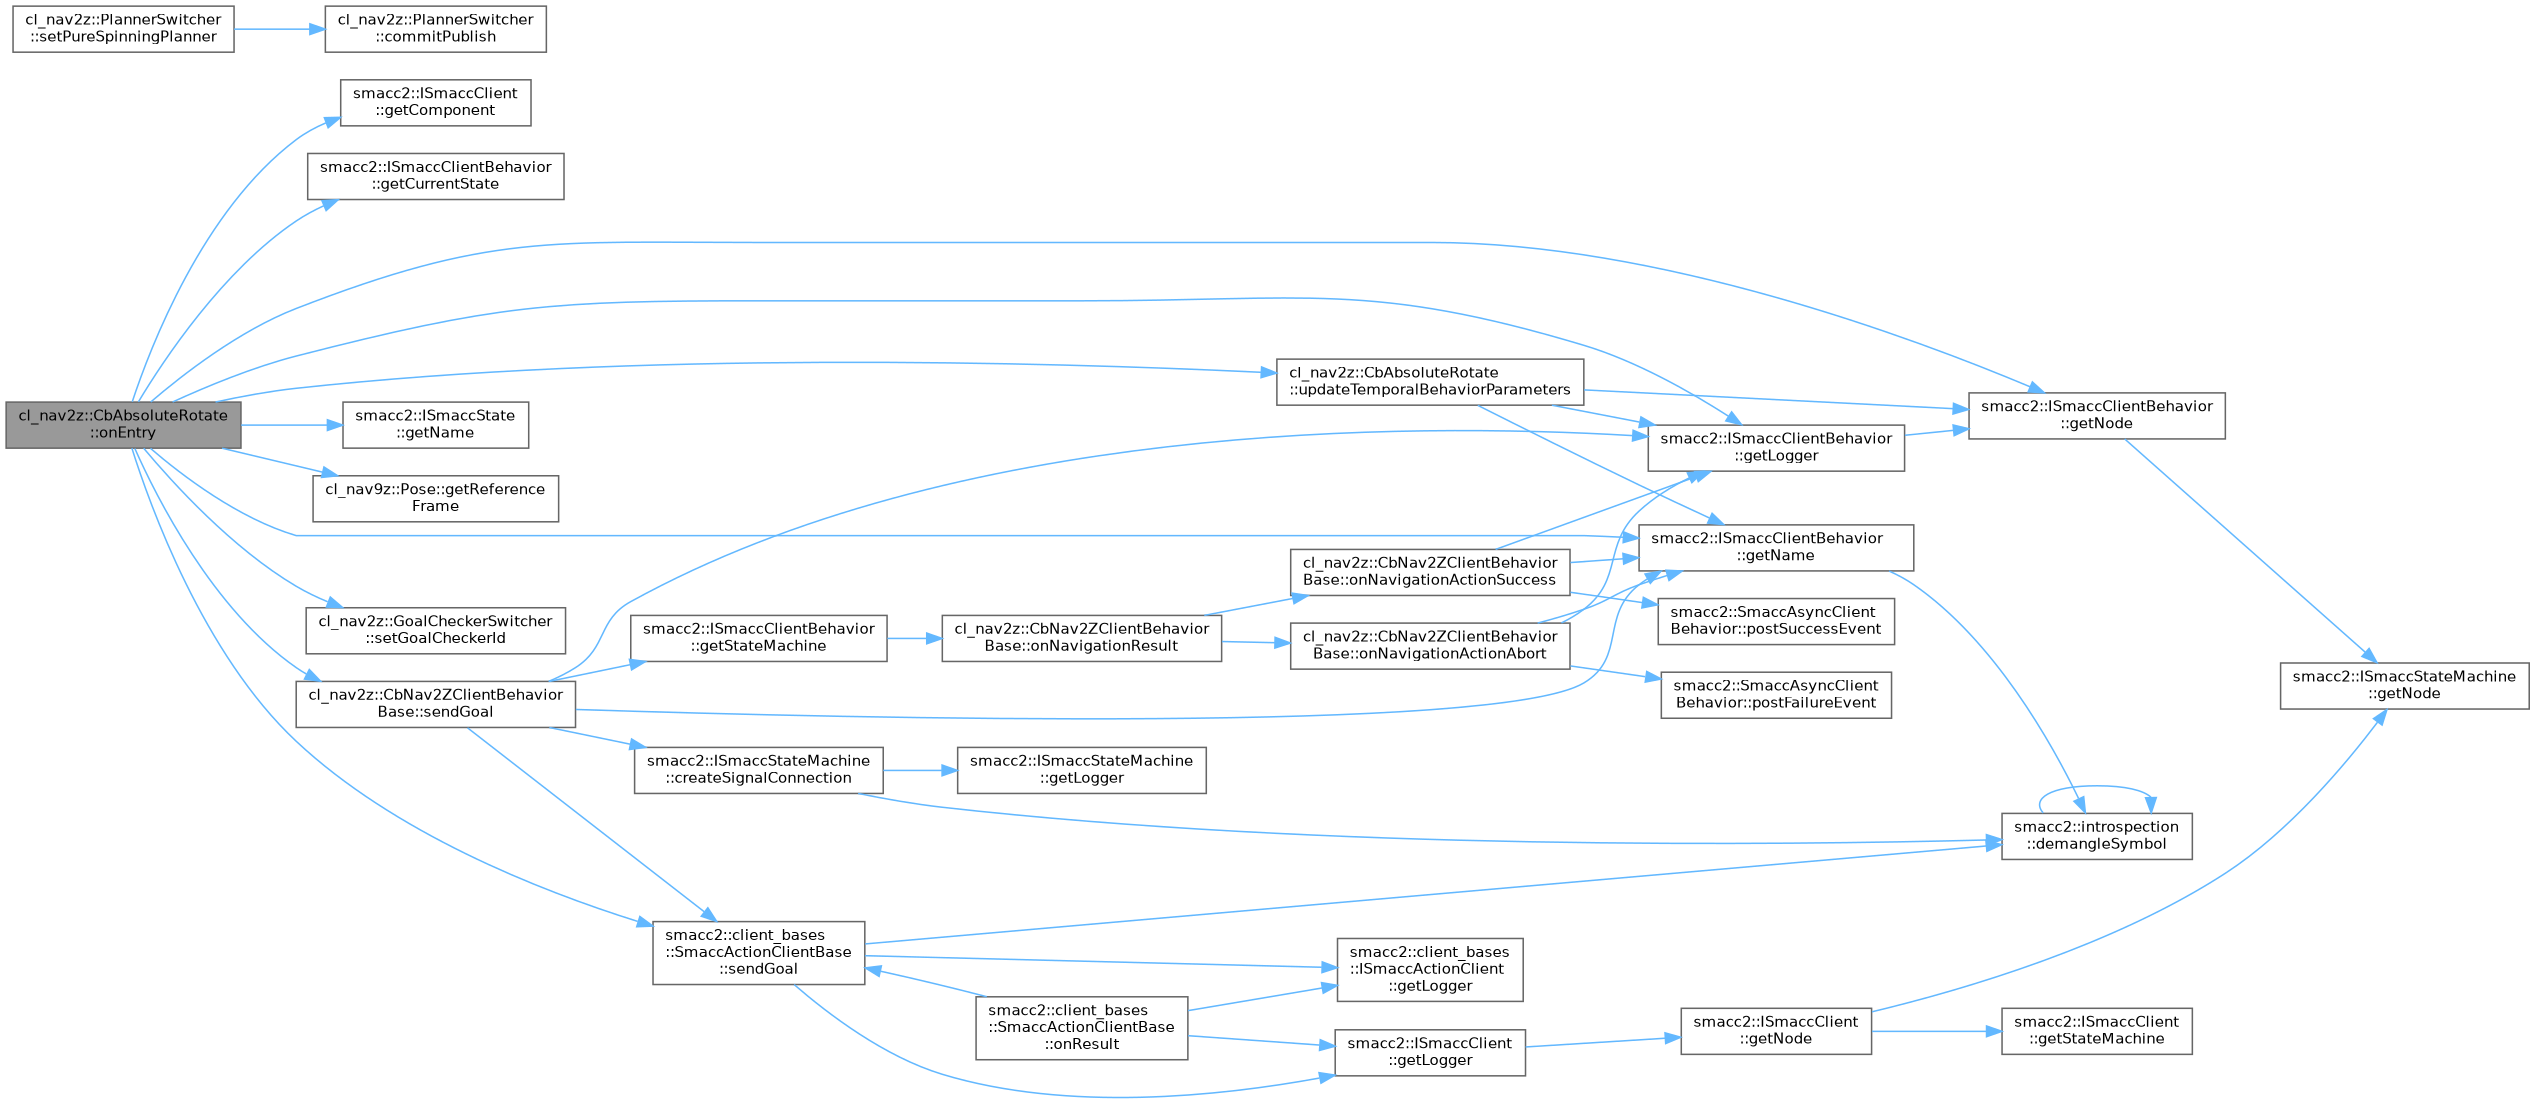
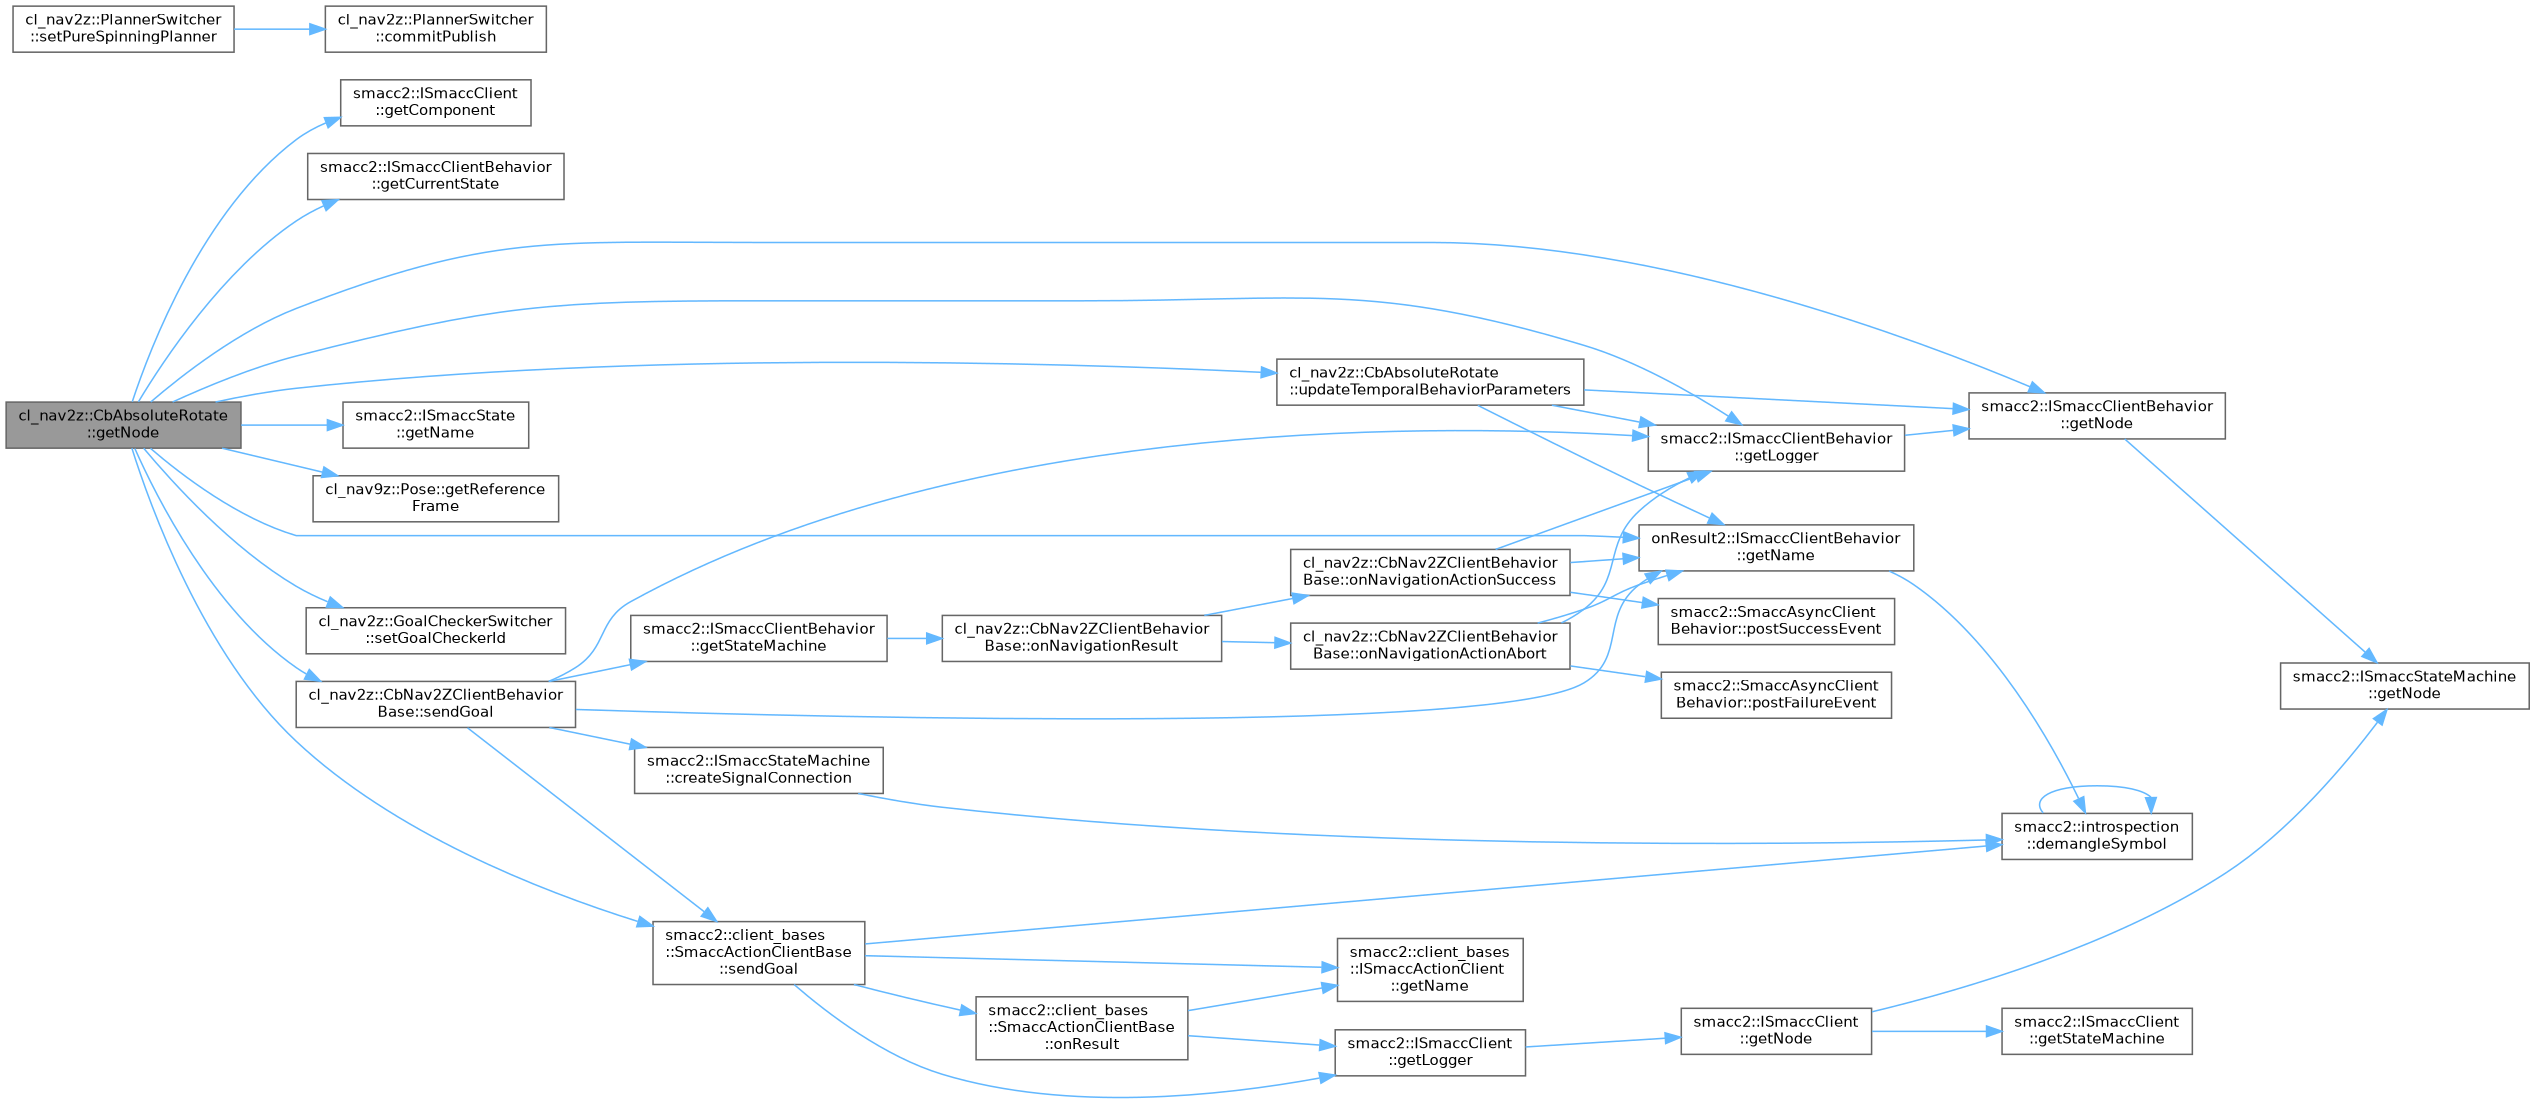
node "cl_nav2z::CbAbsoluteRotate ::onEntry": label "cl_nav2z::CbAbsoluteRotate ::onEntry" -> "cl_nav2z::CbAbsoluteRotate ::getNode"
node "smacc2::ISmaccClientBehavior ::getName": label "smacc2::ISmaccClientBehavior ::getName" -> "onResult2::ISmaccClientBehavior ::getName"
node "smacc2::ISmaccStateMachine ::getLogger": removed
node "smacc2::client_bases ::ISmaccActionClient ::getLogger": label "smacc2::client_bases ::ISmaccActionClient ::getLogger" -> "smacc2::client_bases ::ISmaccActionClient ::getName"
edge "smacc2::client_bases ::SmaccActionClientBase ::onResult" -> "smacc2::client_bases ::SmaccActionClientBase ::sendGoal": reversed
